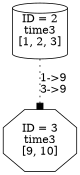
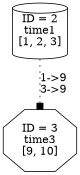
node "ID = 2 time3 [1, 2, 3]": label "ID = 2 time3 [1, 2, 3]" -> "ID = 2 time1 [1, 2, 3]"
